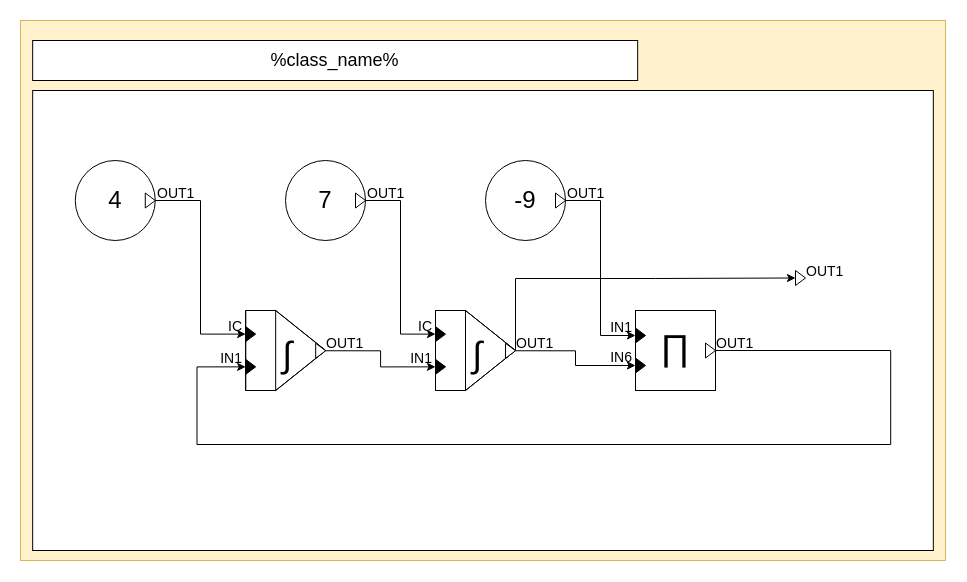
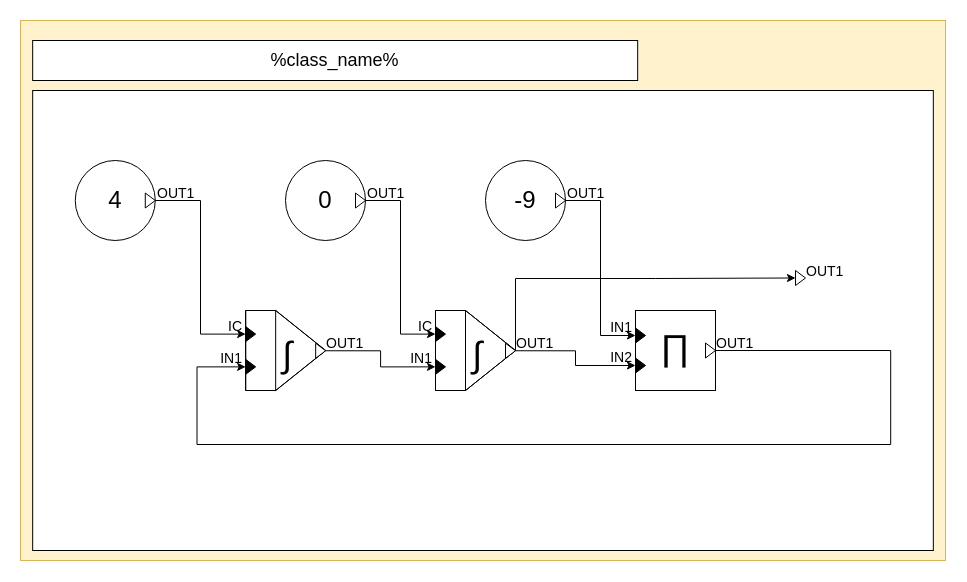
node "7": label "7" -> "0"
node "IN6": label "IN6" -> "IN2"
